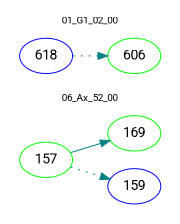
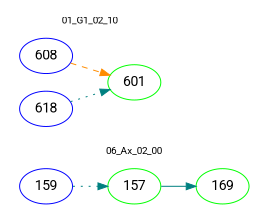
cluster "01_G1_02_00": label "01_G1_02_00" -> "01_G1_02_10"
node "608": added
node "606": label "606" -> "601"
cluster "06_Ax_52_00": label "06_Ax_52_00" -> "06_Ax_02_00"
edge "157" -> "159": reversed
